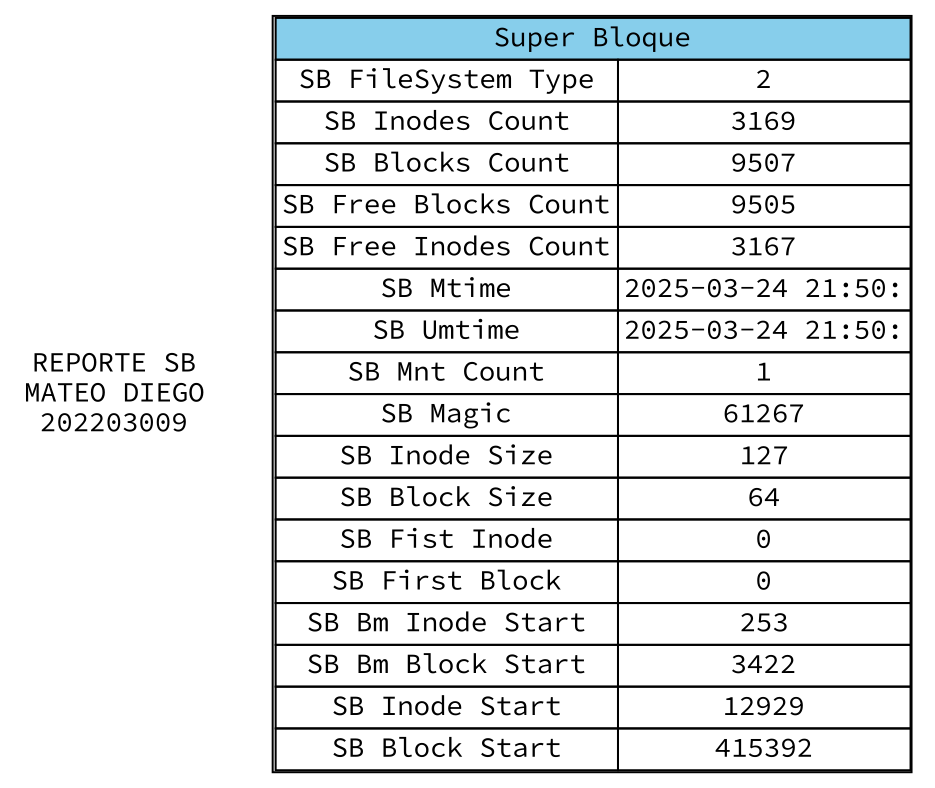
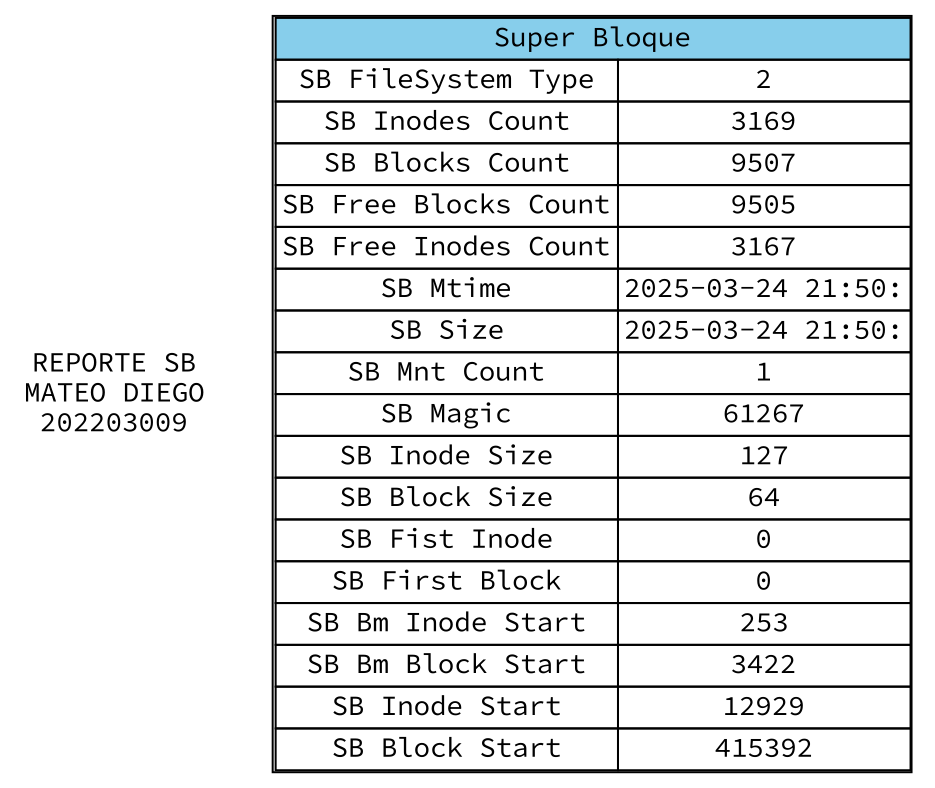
node "Super Bloque": text "SB Umtime" -> "SB Size"
